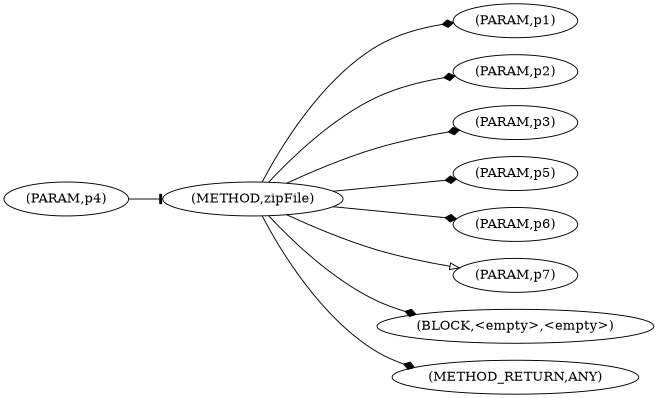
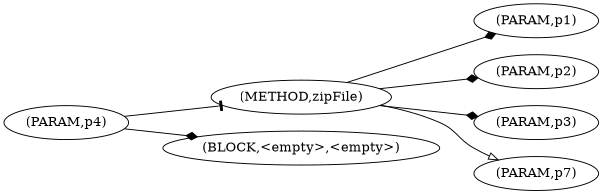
node "(PARAM,p5)": removed
node "(PARAM,p6)": removed
edge "(METHOD,zipFile)" -> "(BLOCK,<empty>,<empty>)": now "(PARAM,p4)" -> "(BLOCK,<empty>,<empty>)"
node "(METHOD_RETURN,ANY)": removed
